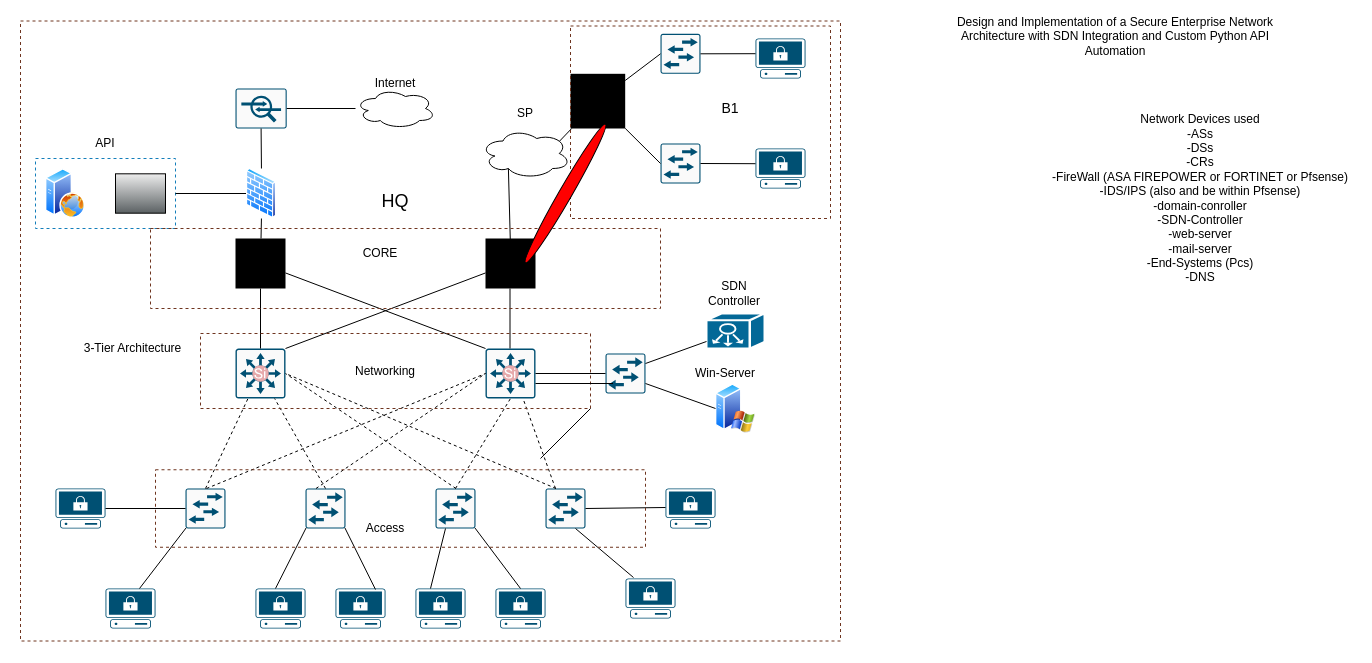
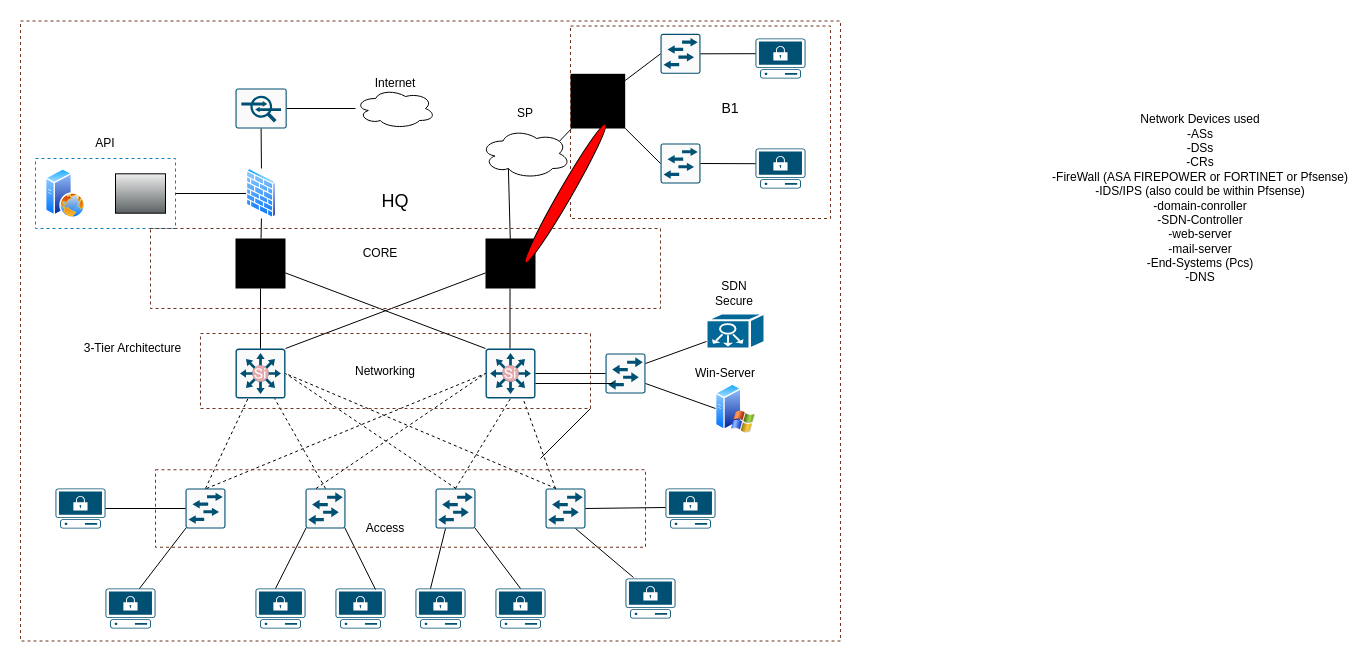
node "Design and Implementation of a Secure Enterprise Network Architecture with SDN Integration and Custom Python API Automation": removed
node "Network Devices used -ASs -DSs -CRs -FireWall (ASA FIREPOWER or FORTINET or Pfsense) -IDS/IPS (also and be within Pfsense) -domain-conroller -SDN-Controller -web-server -mail-server -End-Systems (Pcs) -DNS": label "Network Devices used -ASs -DSs -CRs -FireWall (ASA FIREPOWER or FORTINET or Pfsense) -IDS/IPS (also and be within Pfsense) -domain-conroller -SDN-Controller -web-server -mail-server -End-Systems (Pcs) -DNS" -> "Network Devices used -ASs -DSs -CRs -FireWall (ASA FIREPOWER or FORTINET or Pfsense) -IDS/IPS (also could be within Pfsense) -domain-conroller -SDN-Controller -web-server -mail-server -End-Systems (Pcs) -DNS"
node "SDN Controller": label "SDN Controller" -> "SDN Secure"
